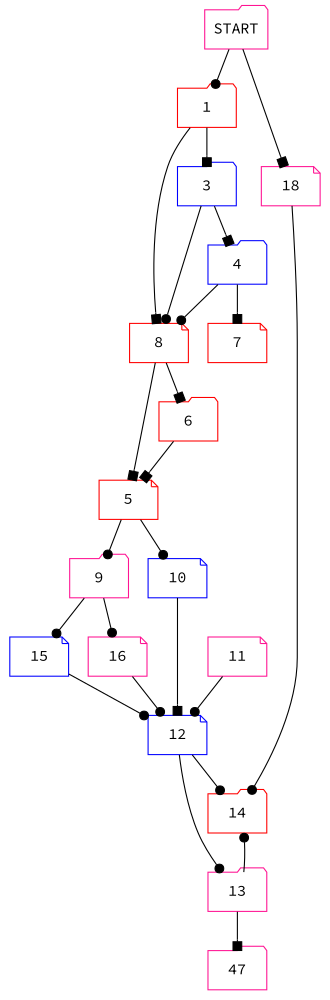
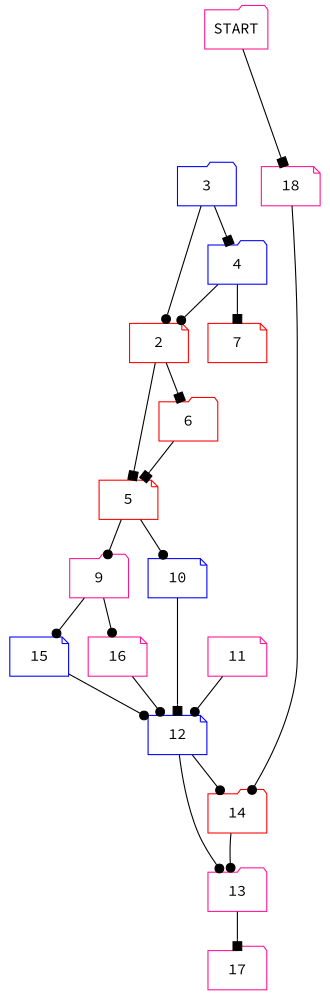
node "1": removed
node "8": label "8" -> "2"
edge "13" -> "14": reversed
node "47": label "47" -> "17"
